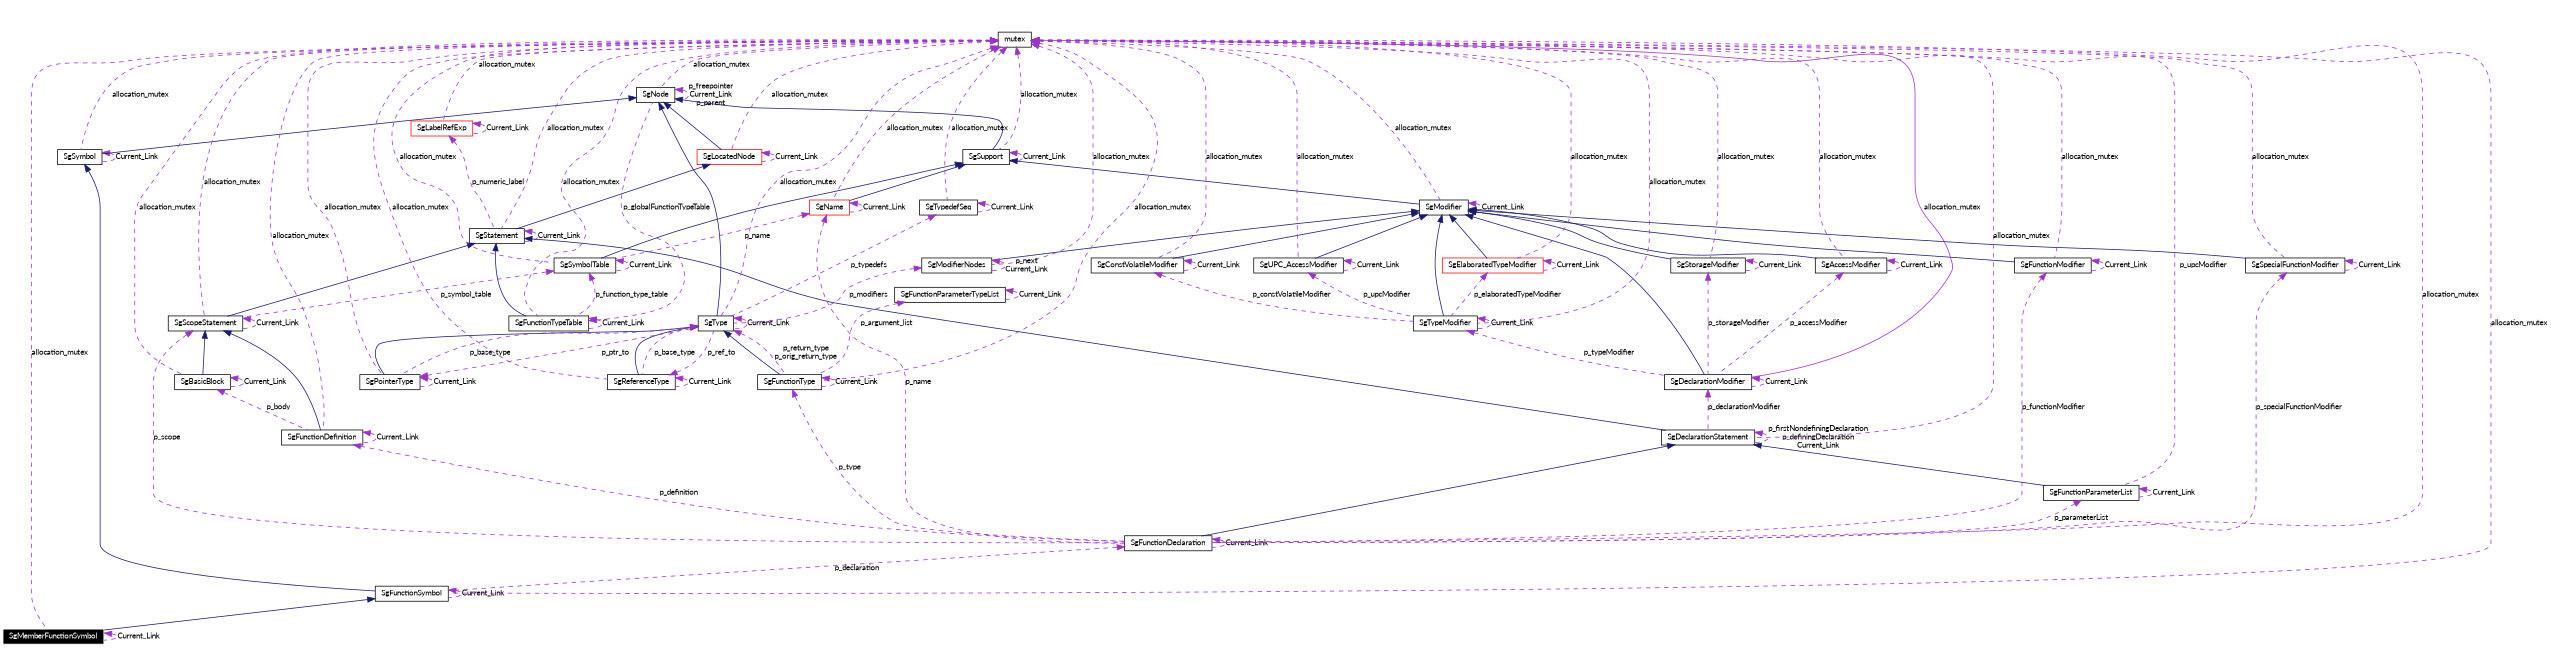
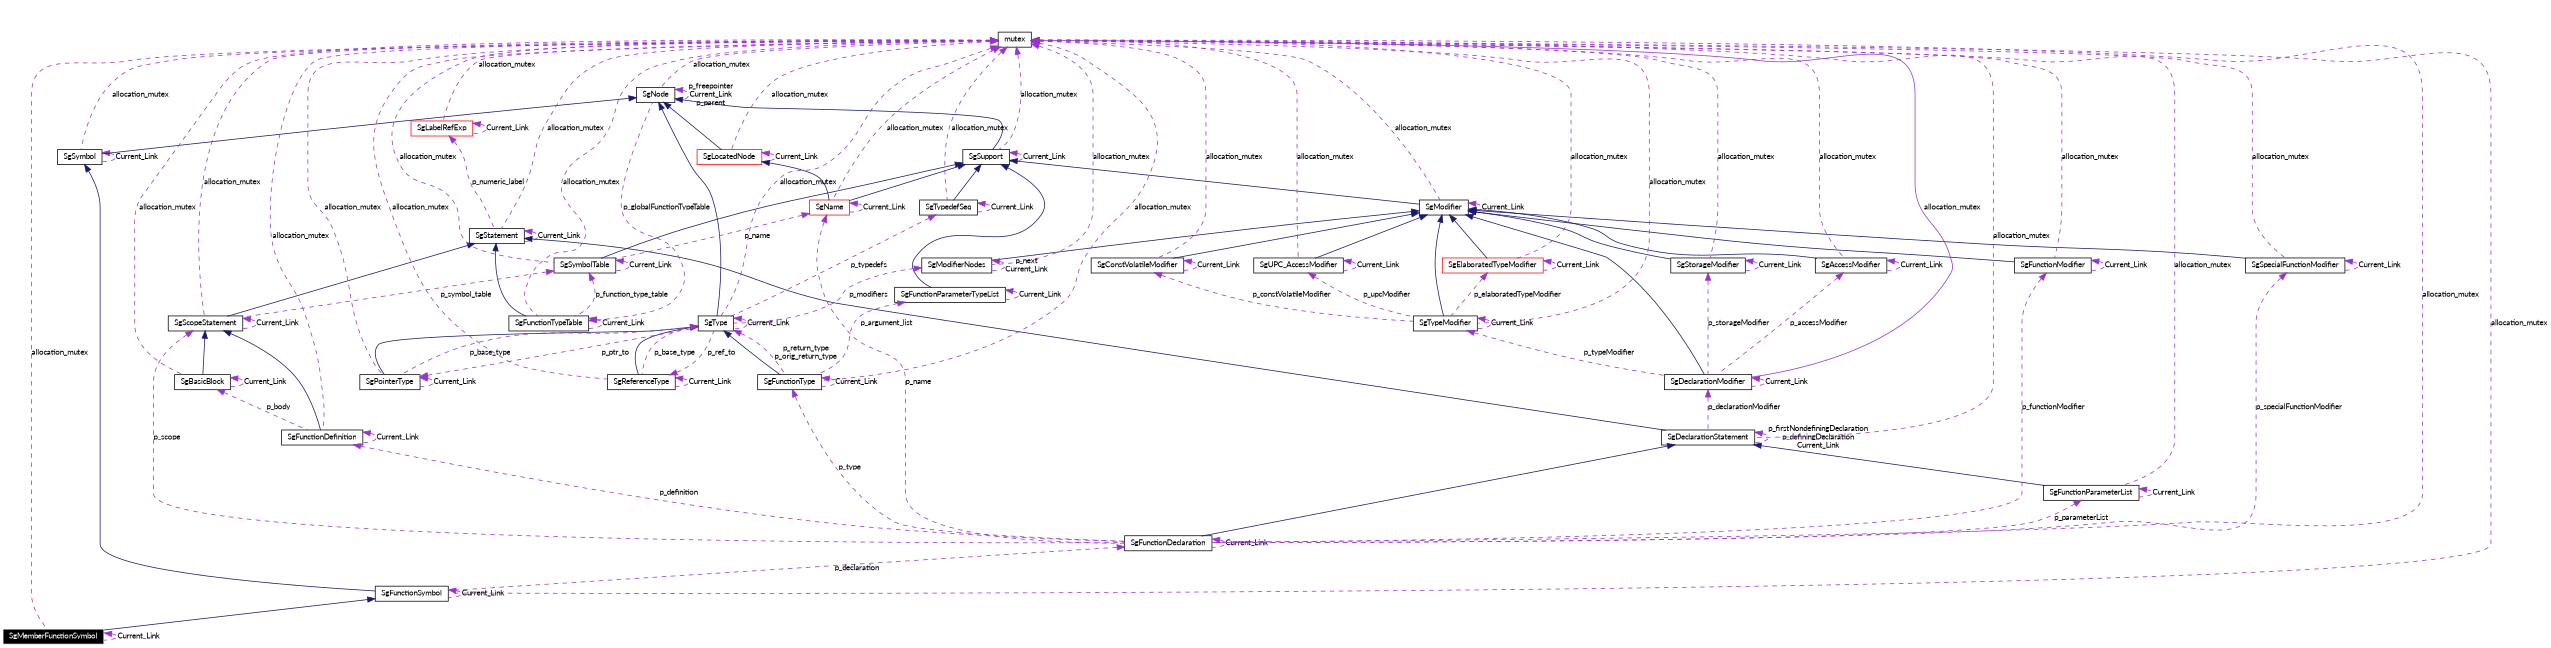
edge "SgTypedefSeq" -> "SgSupport": added
edge "SgStatement" -> "SgLocatedNode": now "SgName" -> "SgLocatedNode"
edge "SgFunctionParameterTypeList" -> "SgSupport": added
edge "SgFunctionParameterList" -> "mutex": label "p_upcModifier" -> "allocation_mutex"
